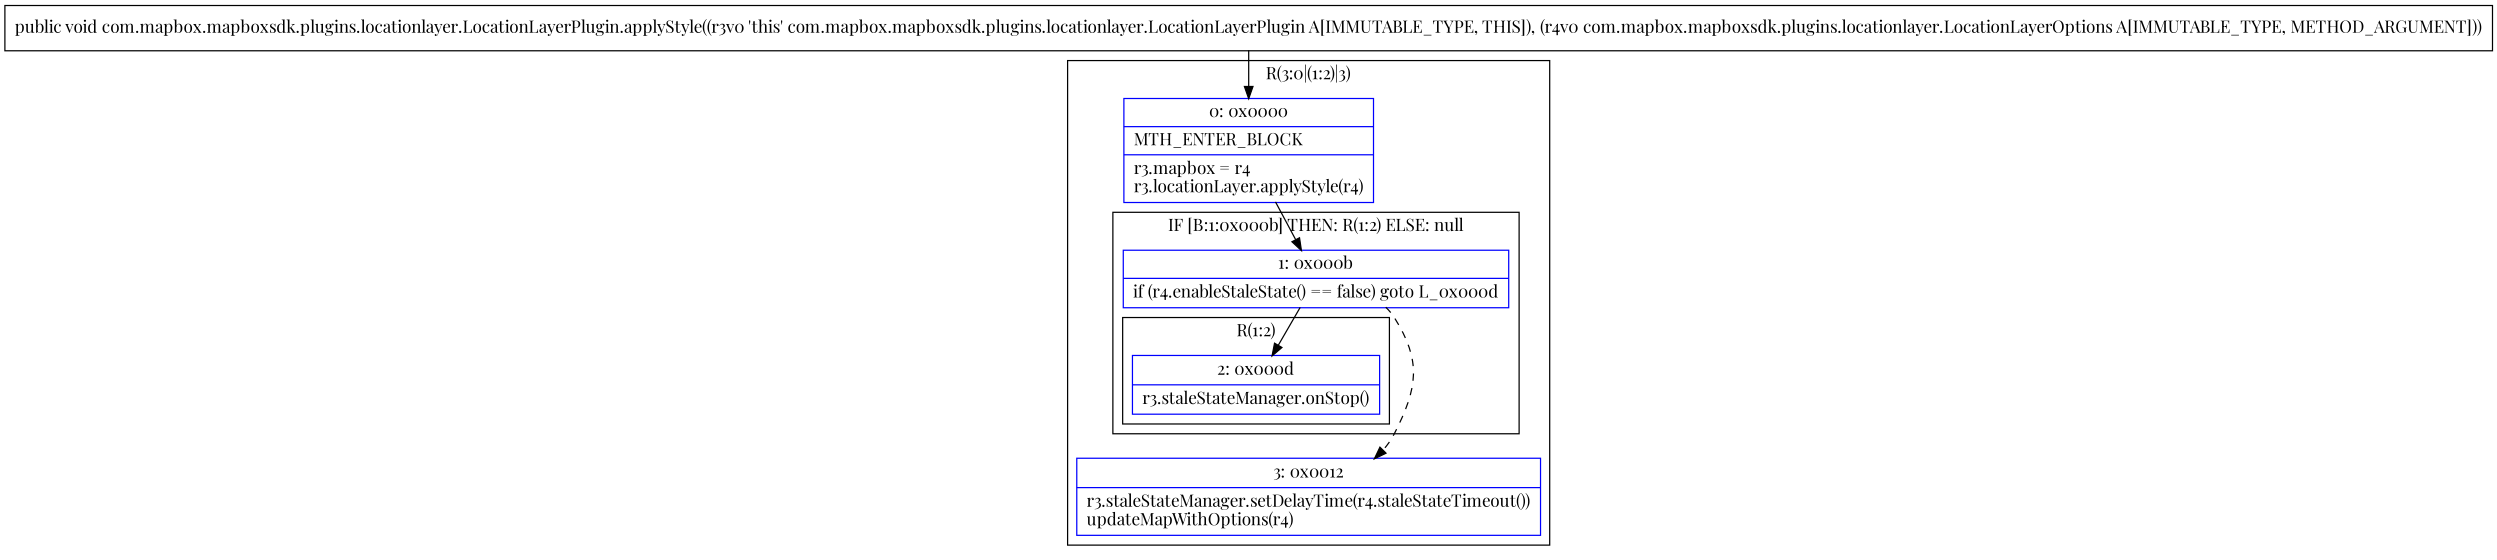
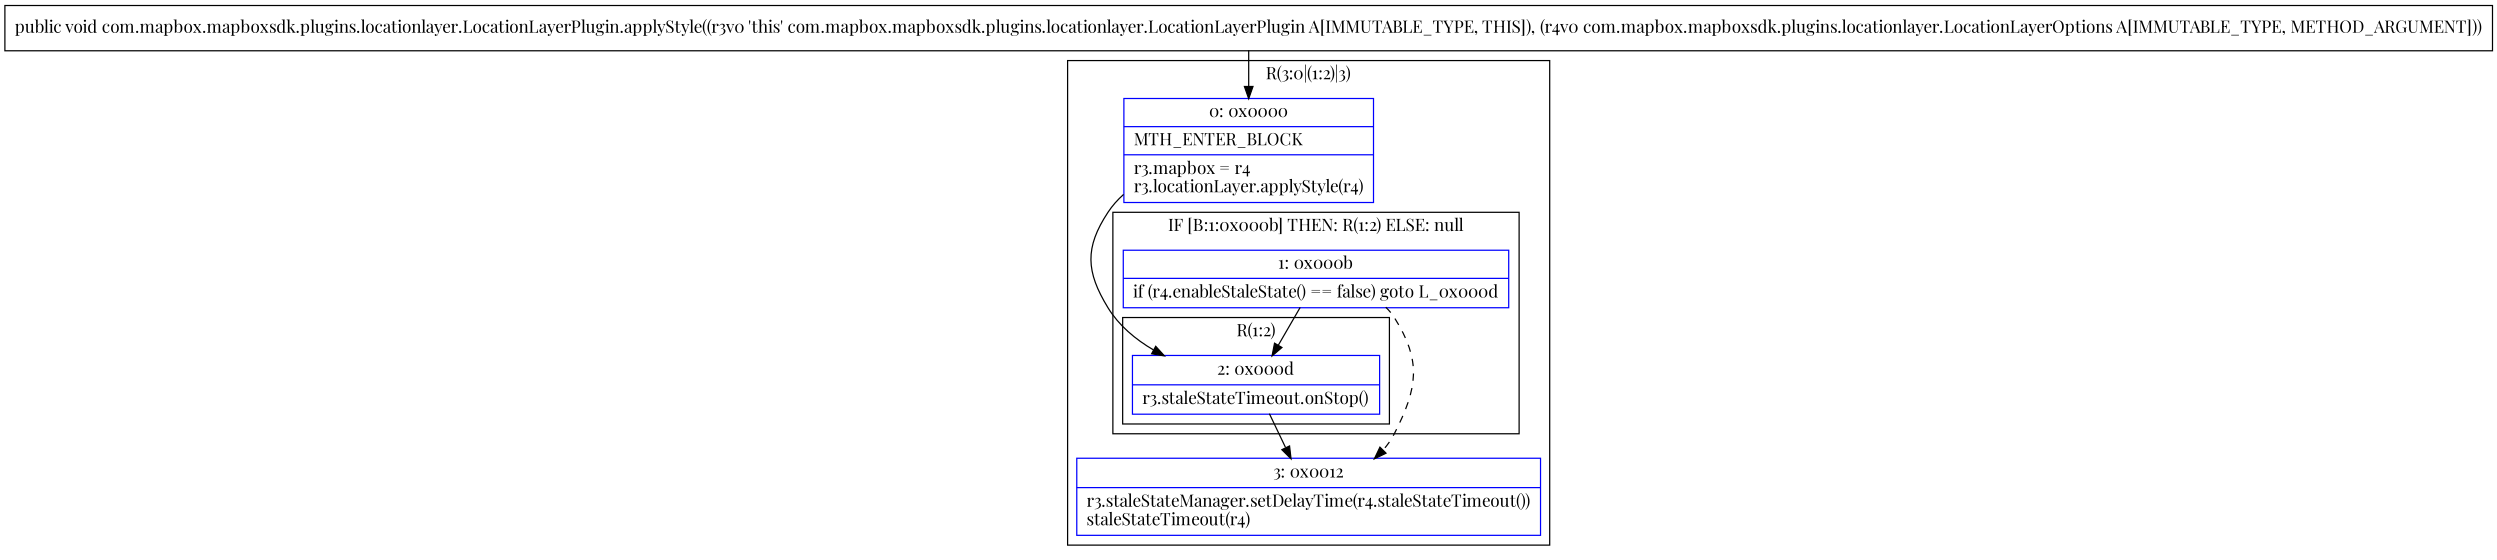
edge "0: 0x0000" -> "1: 0x000b": now "0: 0x0000" -> "2: 0x000d"
node "2: 0x000d": text "r3.staleStateManager.onStop()" -> "r3.staleStateTimeout.onStop()"
edge "2: 0x000d" -> "3: 0x0012": added
node "3: 0x0012": text "updateMapWithOptions(r4)" -> "staleStateTimeout(r4)"
